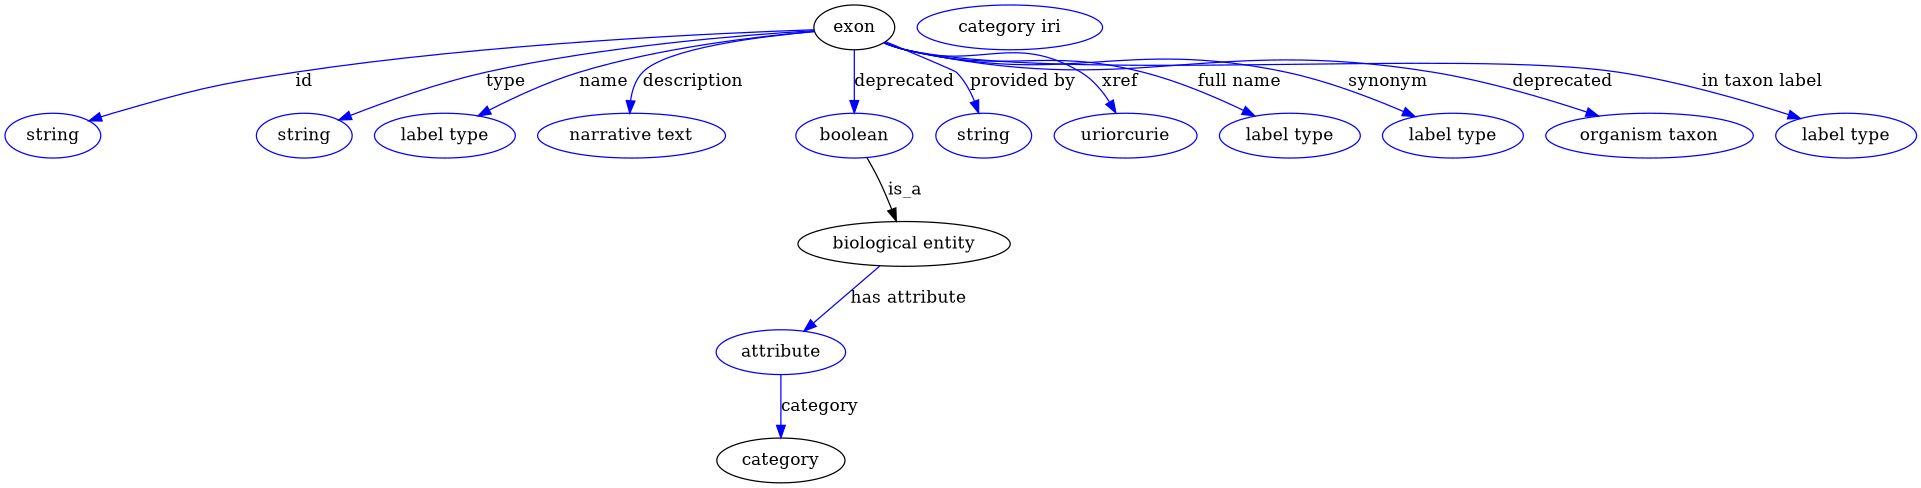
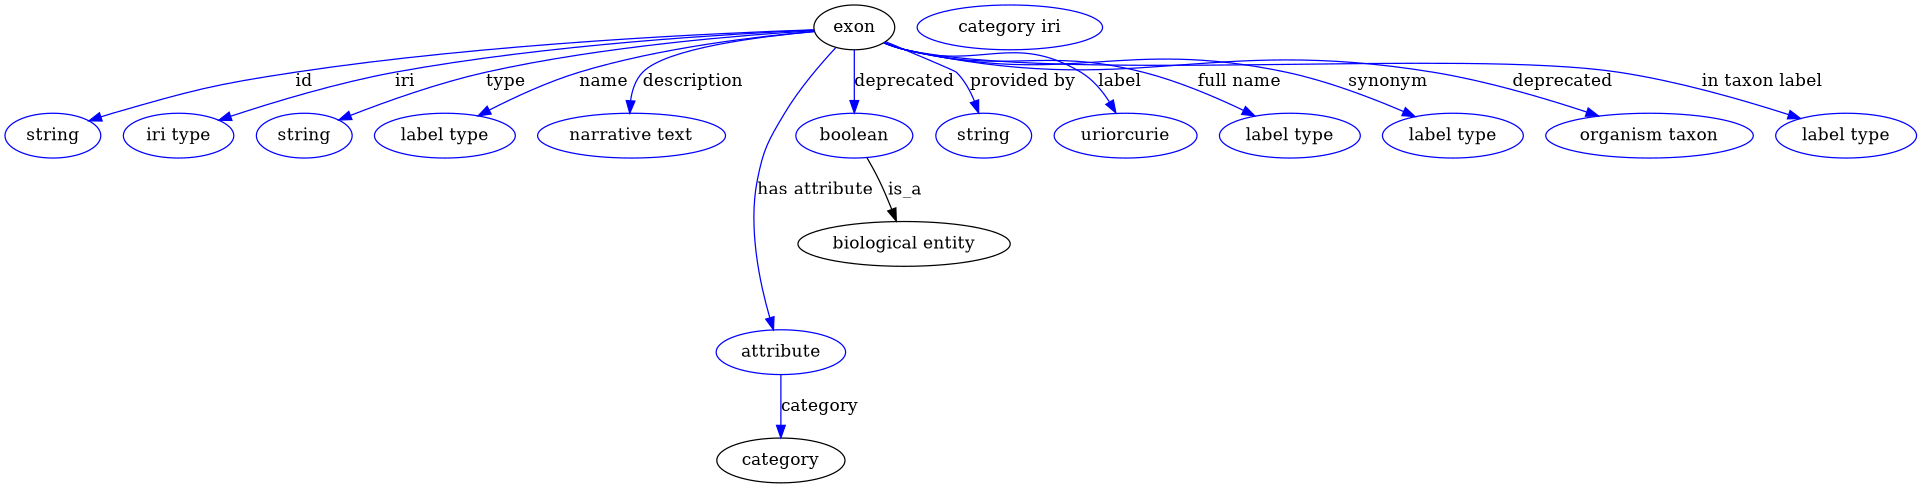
edge "exon" -> "uriorcurie": label "xref" -> "label"
node "iri type": added
edge "biological entity" -> "attribute": now "exon" -> "attribute"
